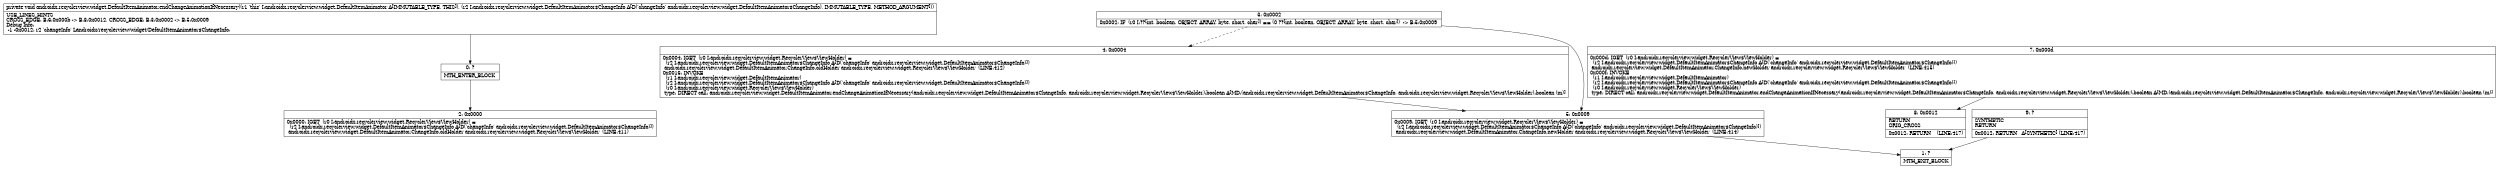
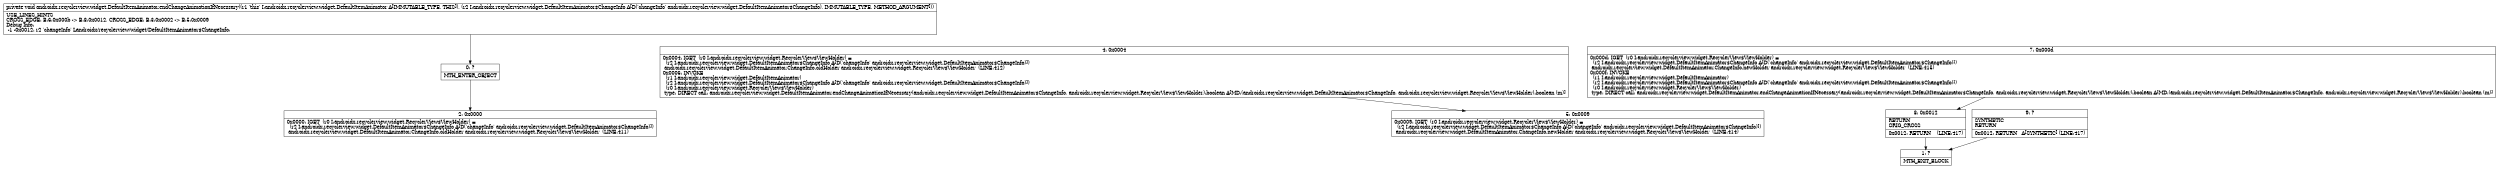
node "3: 0x0002": removed
node "4: 0x0004": text "0x0016: INVOKE" -> "0x0006: INVOKE"
node "0: ?": text "MTH_ENTER_BLOCK" -> "MTH_ENTER_OBJECT"
edge "5: 0x0009" -> "1: ?": now "8: 0x0012" -> "1: ?"
